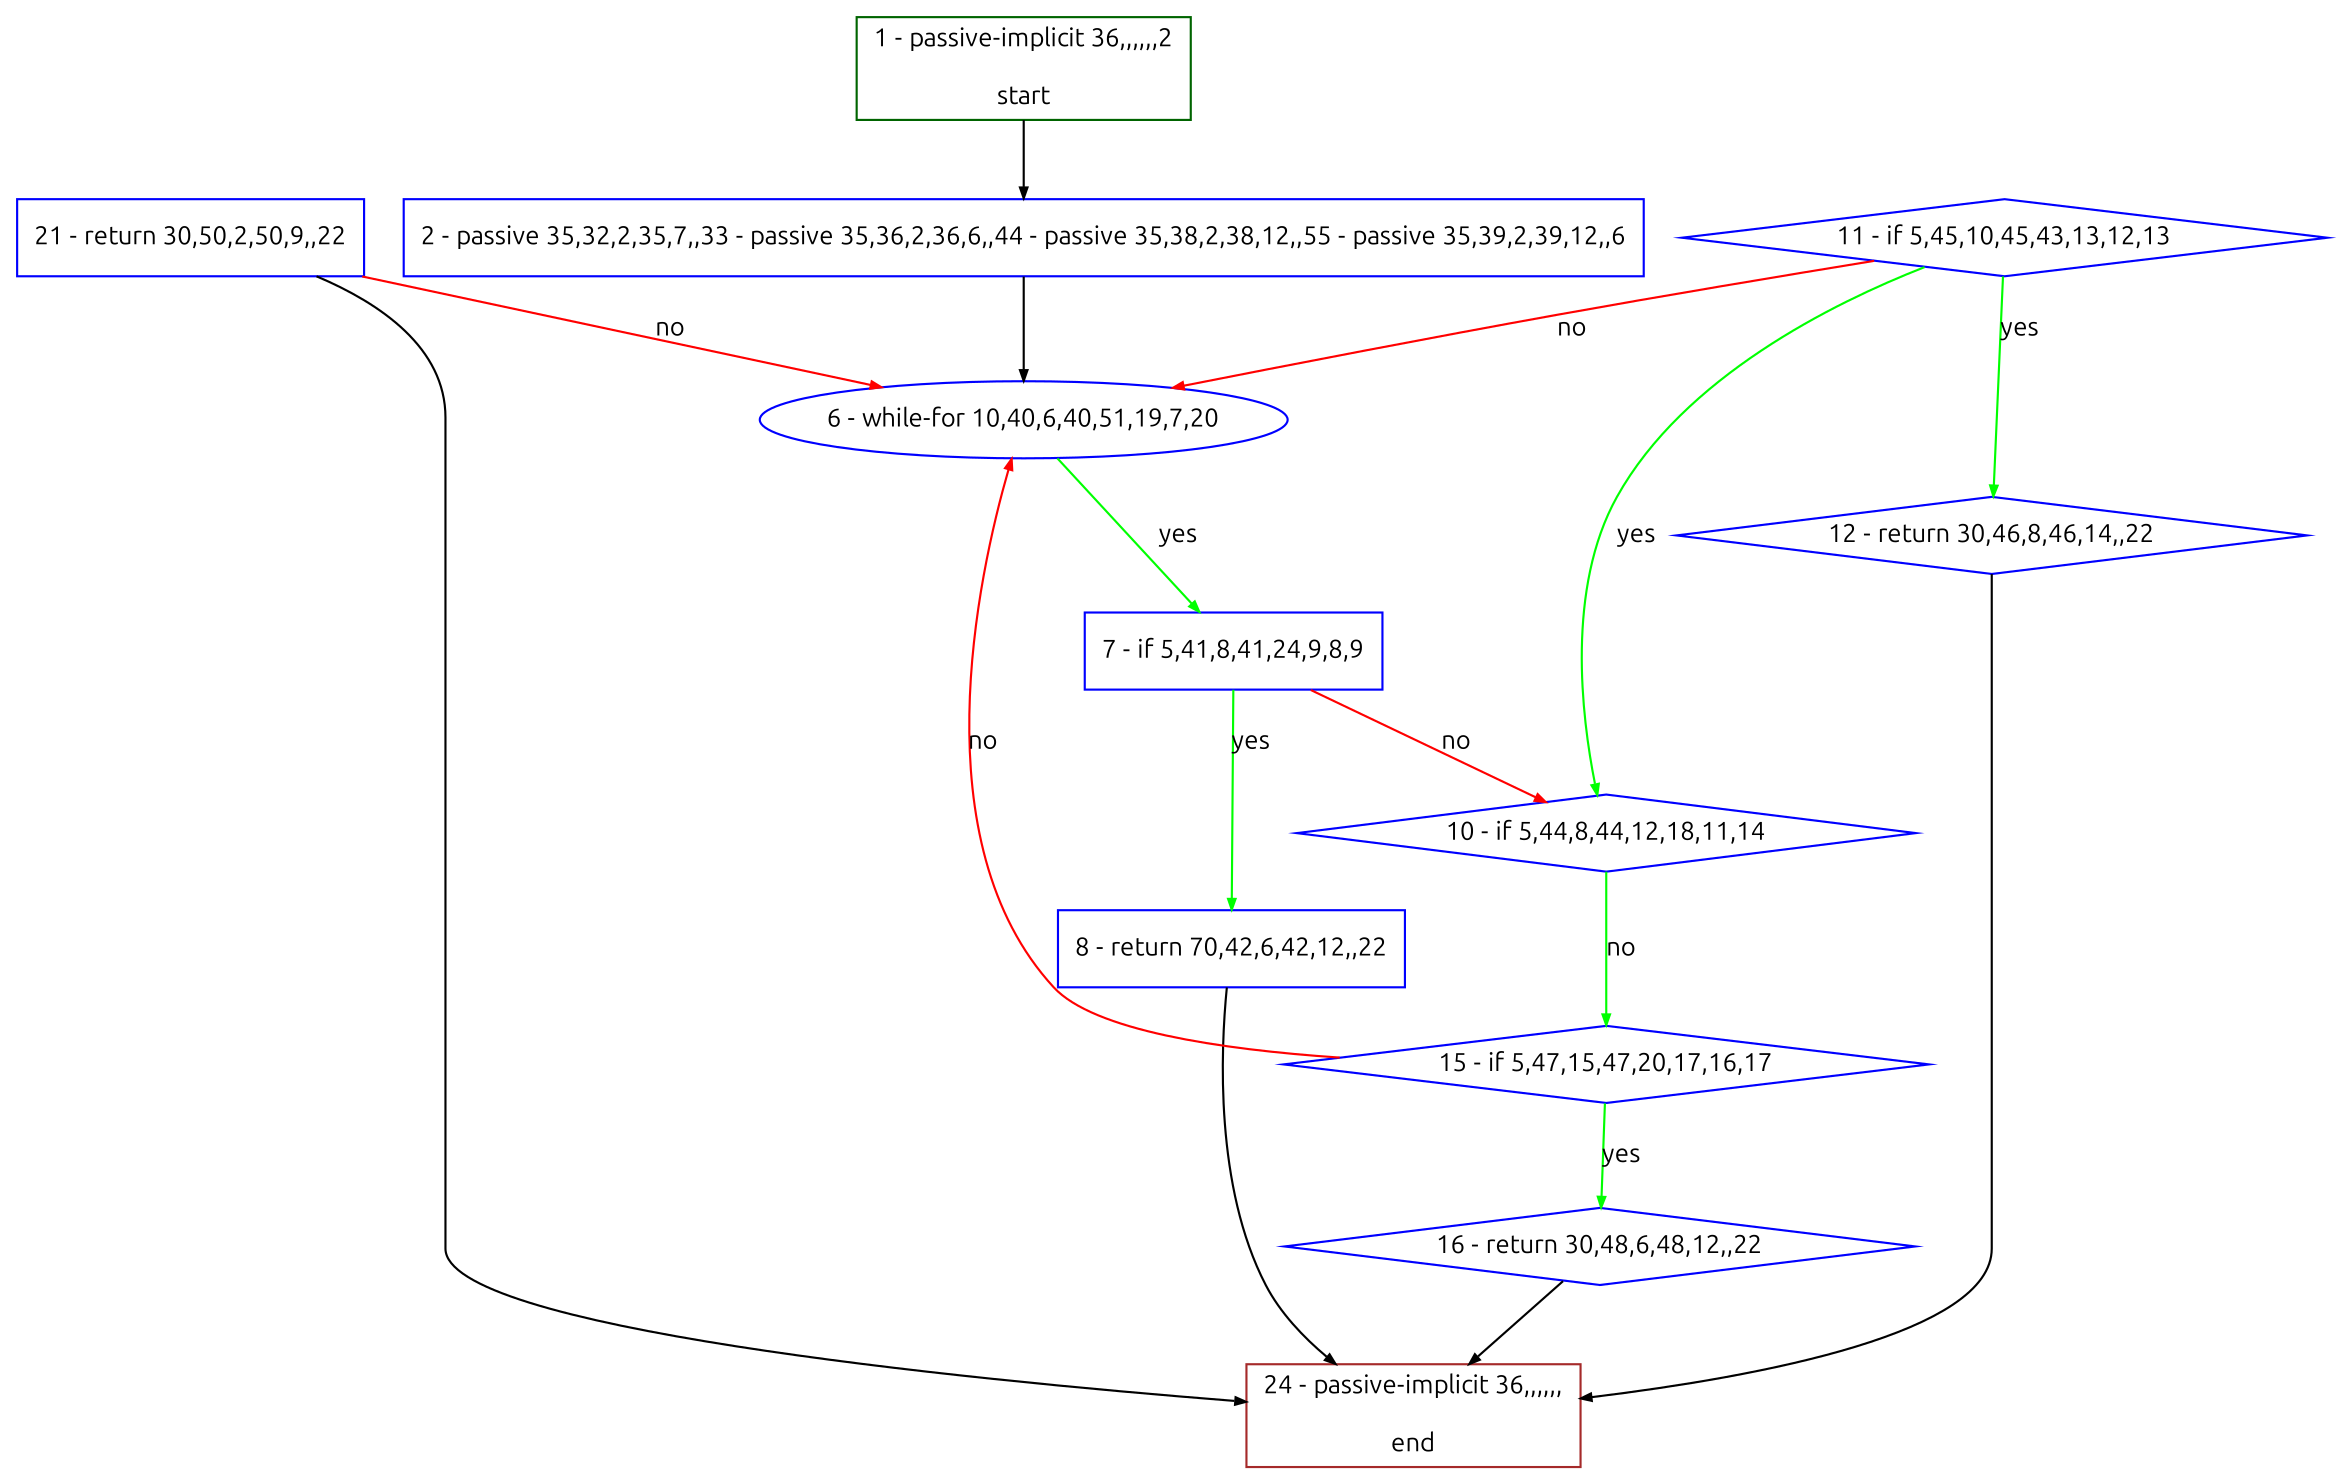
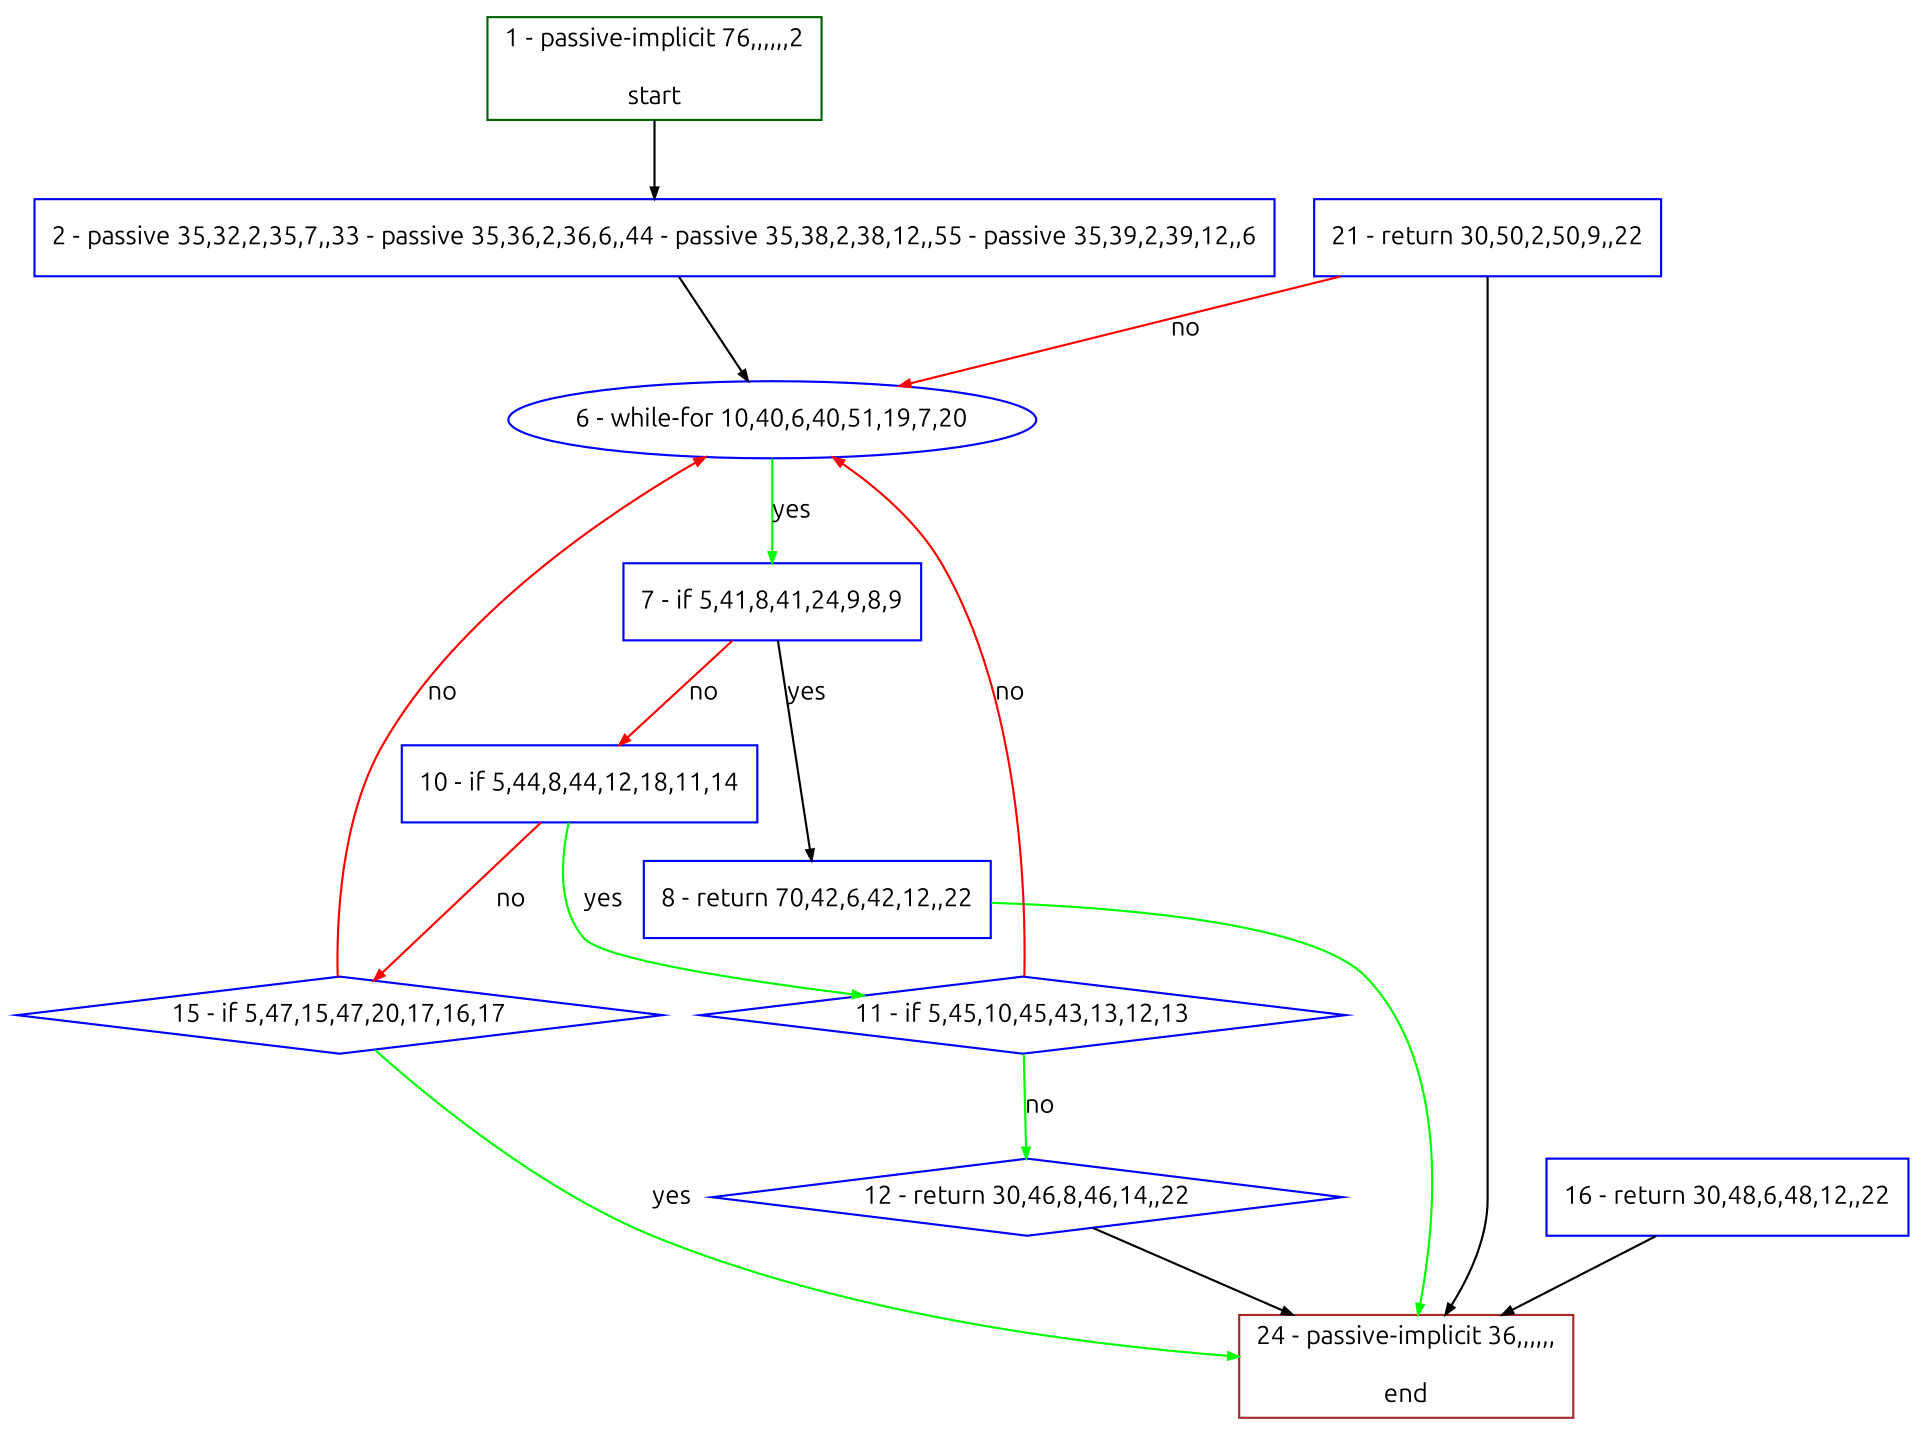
node "1 - passive-implicit 36,,,,,,2 start": label "1 - passive-implicit 36,,,,,,2 start" -> "1 - passive-implicit 76,,,,,,2 start"
edge "11 - if 5,45,10,45,43,13,12,13" -> "12 - return 30,46,8,46,14,,22": label "yes" -> "no"
edge "11 - if 5,45,10,45,43,13,12,13" -> "10 - if 5,44,8,44,12,18,11,14": reversed
edge "7 - if 5,41,8,41,24,9,8,9" -> "8 - return 70,42,6,42,12,,22": color #00ff00 -> #000000
node "10 - if 5,44,8,44,12,18,11,14": shape diamond -> box
edge "10 - if 5,44,8,44,12,18,11,14" -> "15 - if 5,47,15,47,20,17,16,17": color #00ff00 -> #ff0000
edge "15 - if 5,47,15,47,20,17,16,17" -> "16 - return 30,48,6,48,12,,22": now "15 - if 5,47,15,47,20,17,16,17" -> "24 - passive-implicit 36,,,,,, end"
edge "8 - return 70,42,6,42,12,,22" -> "24 - passive-implicit 36,,,,,, end": color #000000 -> #00ff00
node "16 - return 30,48,6,48,12,,22": shape diamond -> box
